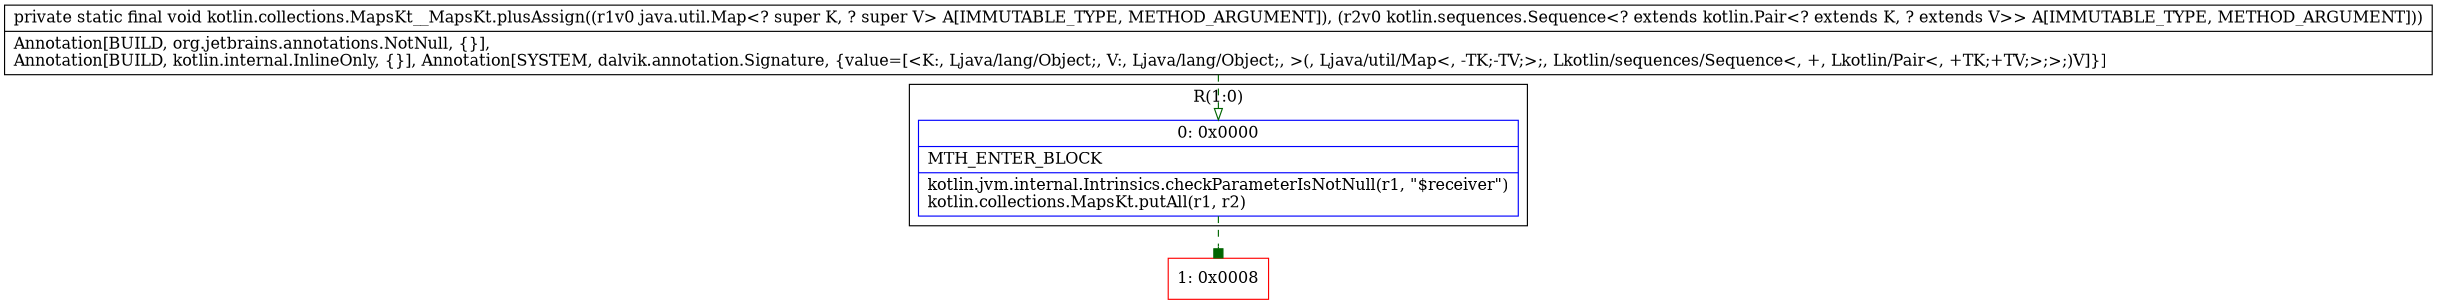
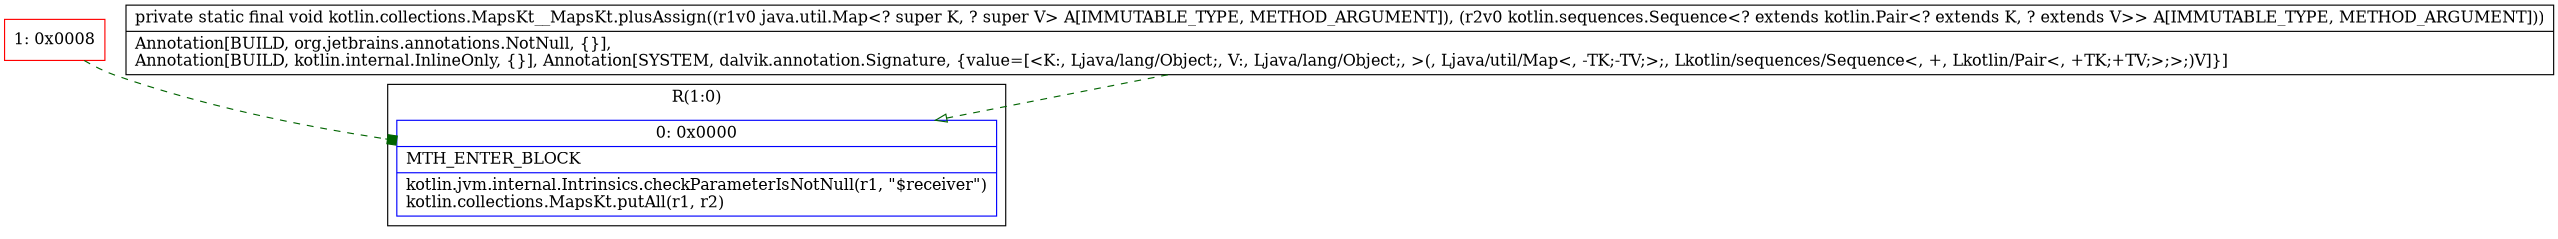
edge "0: 0x0000" -> "1: 0x0008": reversed
